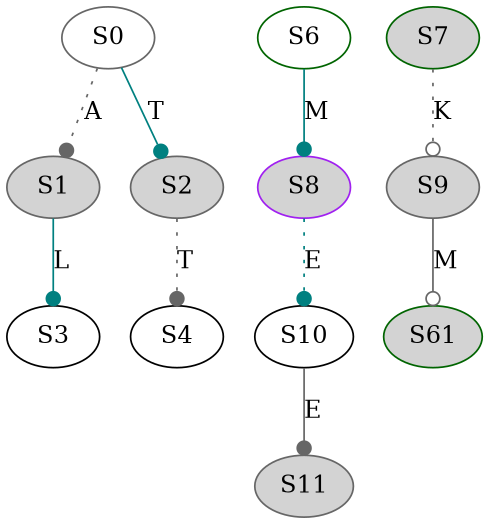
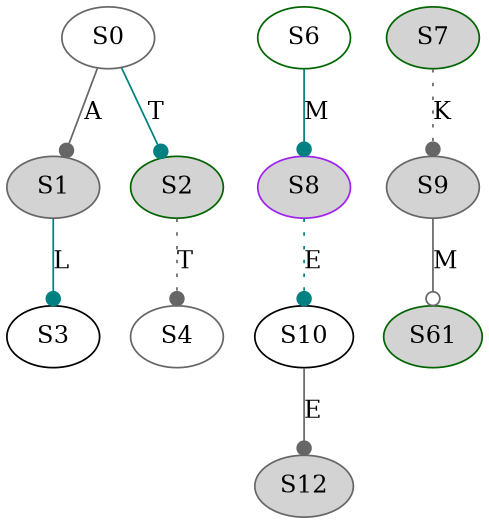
edge "S0" -> "S1": style dotted -> solid
edge "S7" -> "S9": arrowhead odot -> dot
node "S2": color gray40 -> darkgreen
node "S4": color black -> gray40
node "S11": label "S11" -> "S12"
